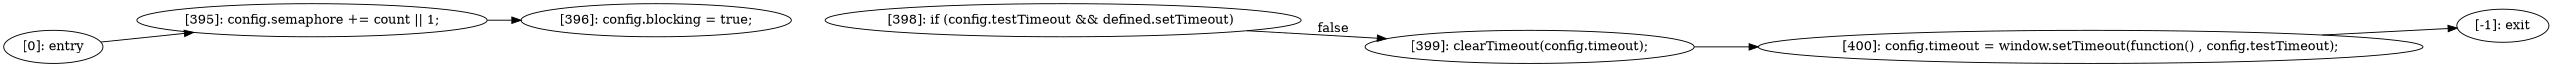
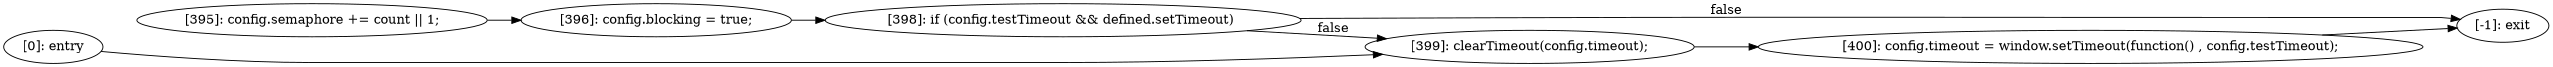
edge "[398]: if (config.testTimeout && defined.setTimeout)" -> "[-1]: exit": added, label "false"
edge "[396]: config.blocking = true;" -> "[398]: if (config.testTimeout && defined.setTimeout)": added
edge "[0]: entry" -> "[395]: config.semaphore += count || 1;": now "[0]: entry" -> "[399]: clearTimeout(config.timeout);"
